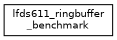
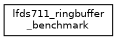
node "lfds611_ringbuffer _benchmark": label "lfds611_ringbuffer _benchmark" -> "lfds711_ringbuffer _benchmark"
